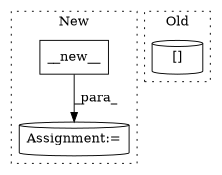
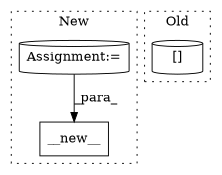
edge "__new__" -> "Assignment:=": reversed
